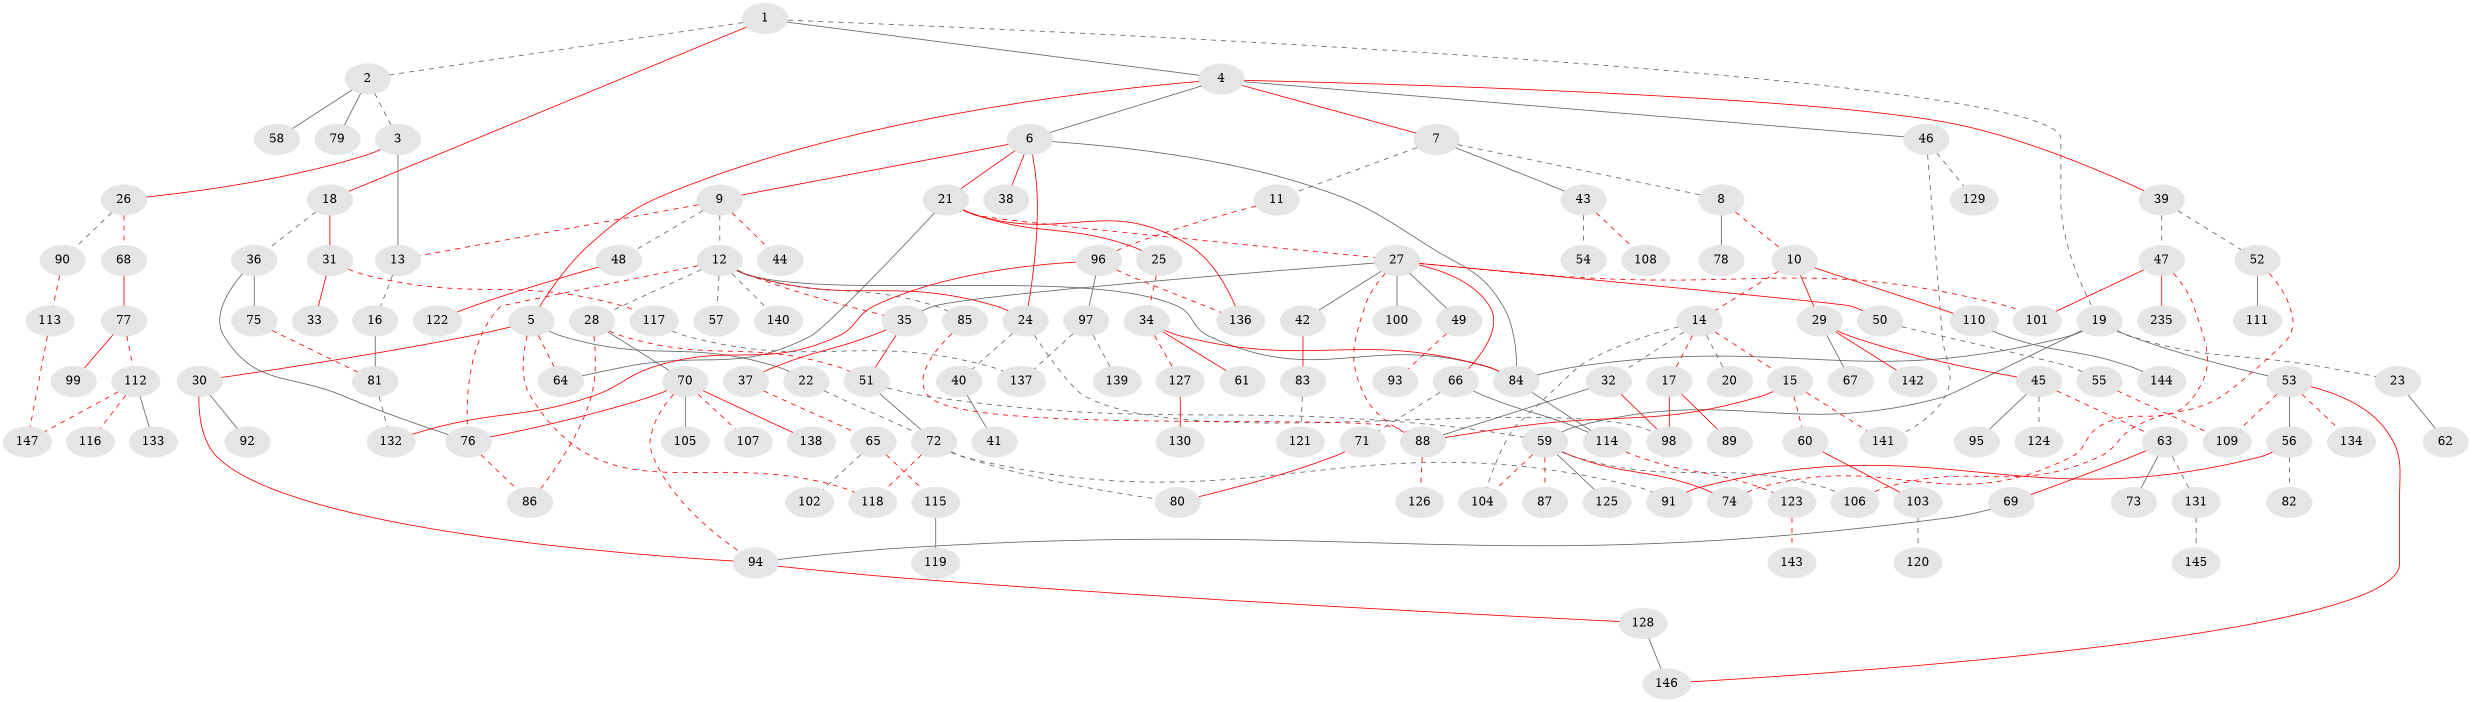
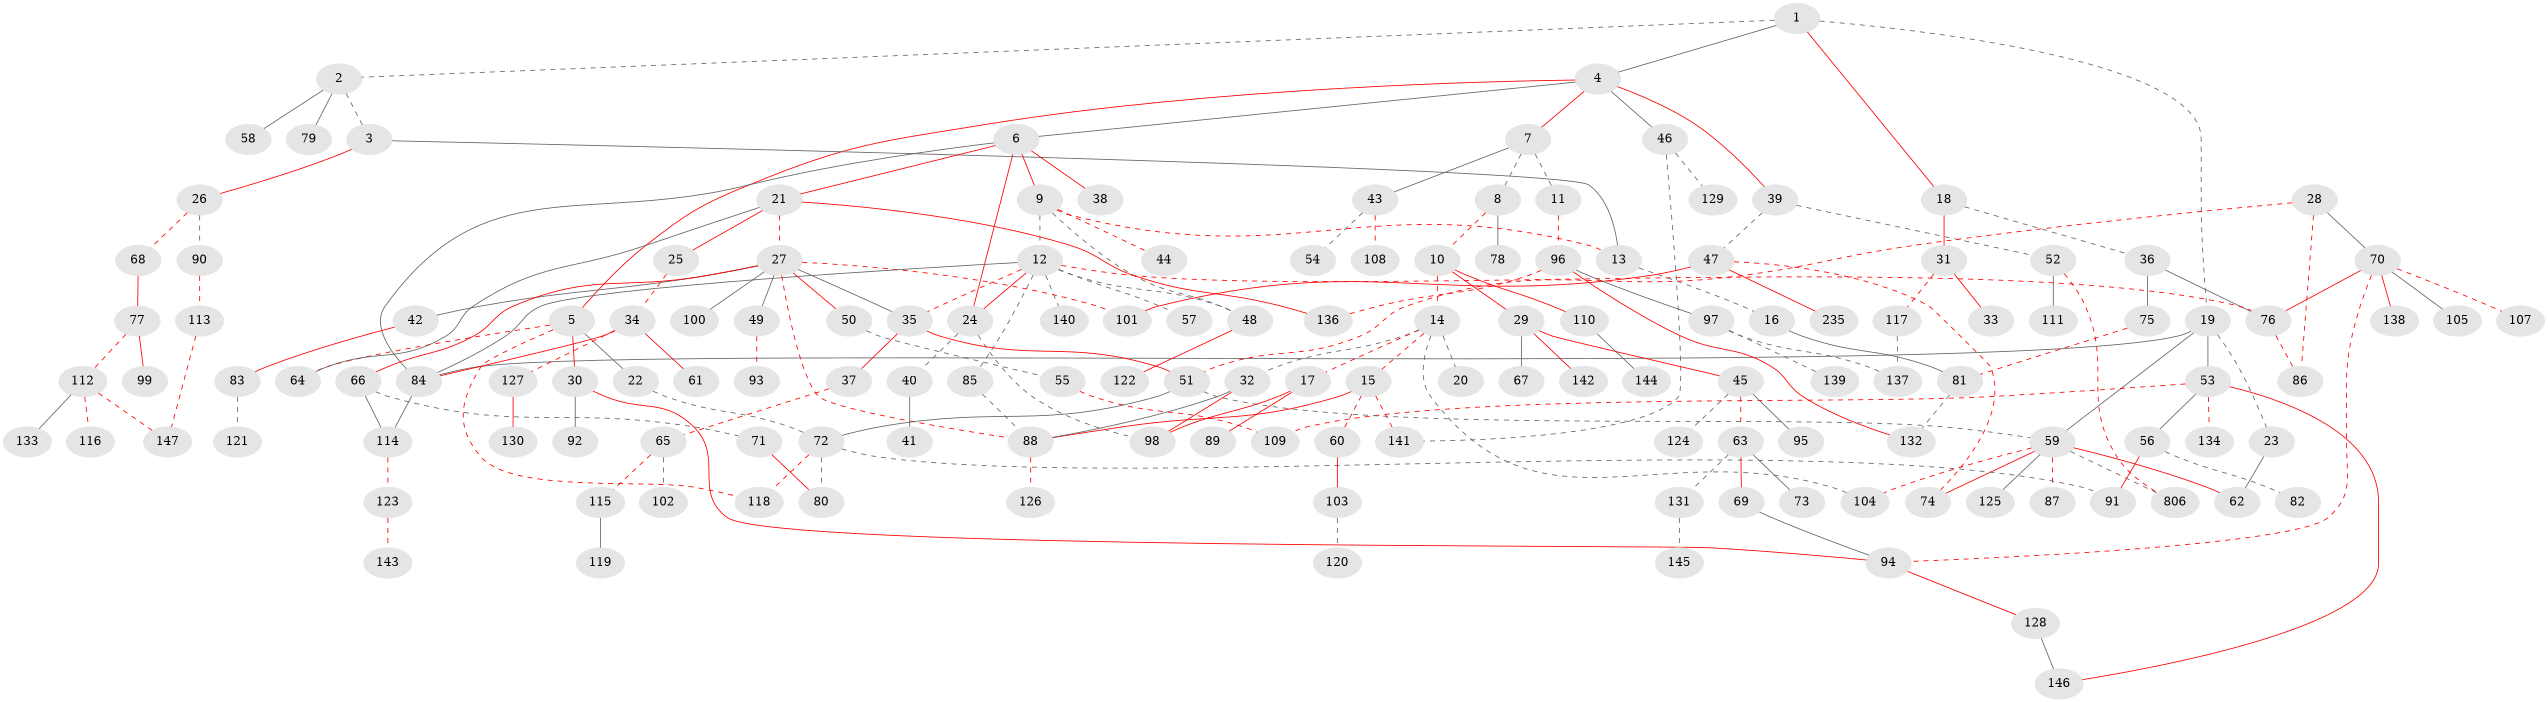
edge "12" -- "28": now "12" -- "48"
edge "85" -- "88": color red -> gray40
edge "59" -- "62": added
node "106": label "106" -> "806"
